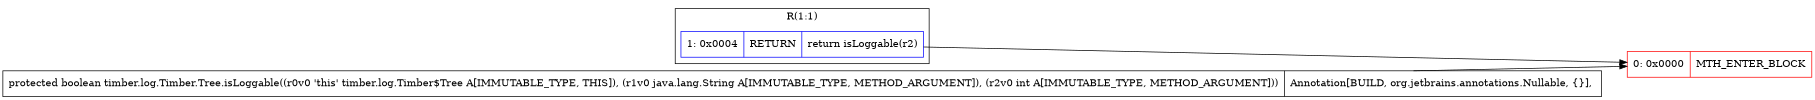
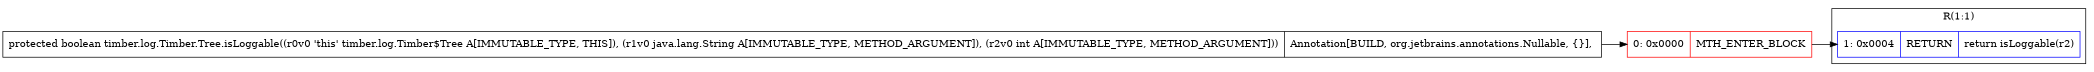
edge "1: 0x0004" -> "0: 0x0000": reversed
